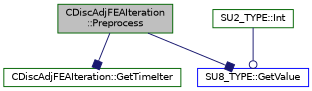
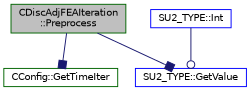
node "SU2_TYPE::Int": color darkgreen -> blue
node "CDiscAdjFEAIteration::GetTimeIter": label "CDiscAdjFEAIteration::GetTimeIter" -> "CConfig::GetTimeIter"
node "SU8_TYPE::GetValue": label "SU8_TYPE::GetValue" -> "SU2_TYPE::GetValue"
